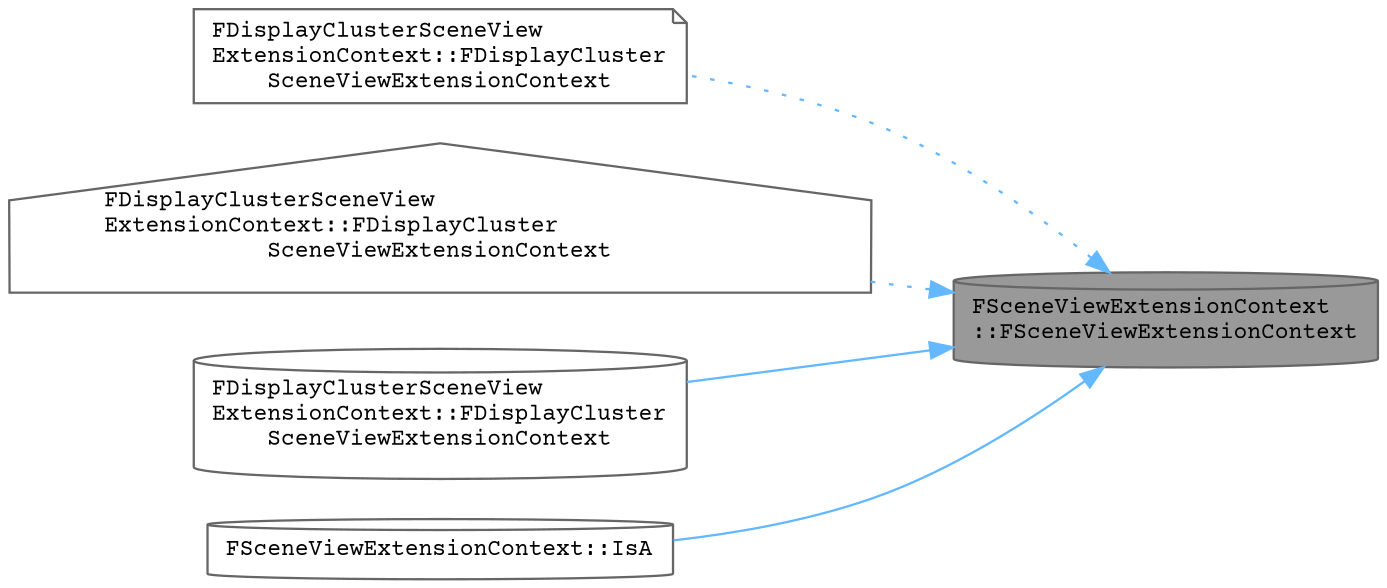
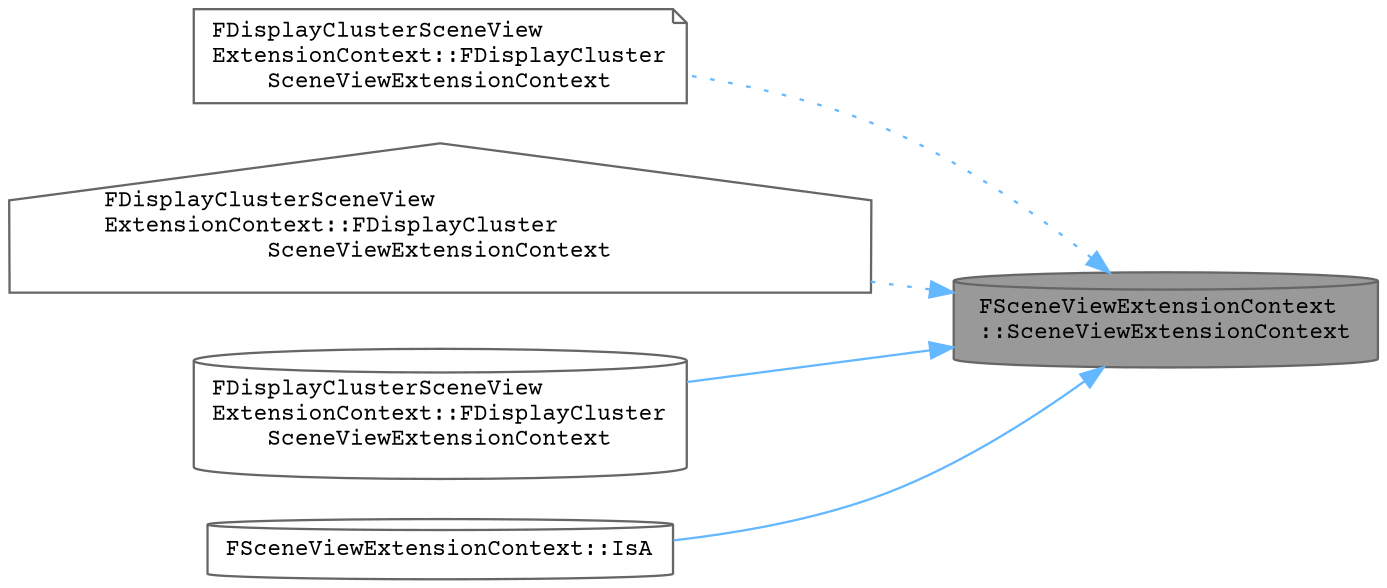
node "FSceneViewExtensionContext ::FSceneViewExtensionContext": label "FSceneViewExtensionContext ::FSceneViewExtensionContext" -> "FSceneViewExtensionContext ::SceneViewExtensionContext"
